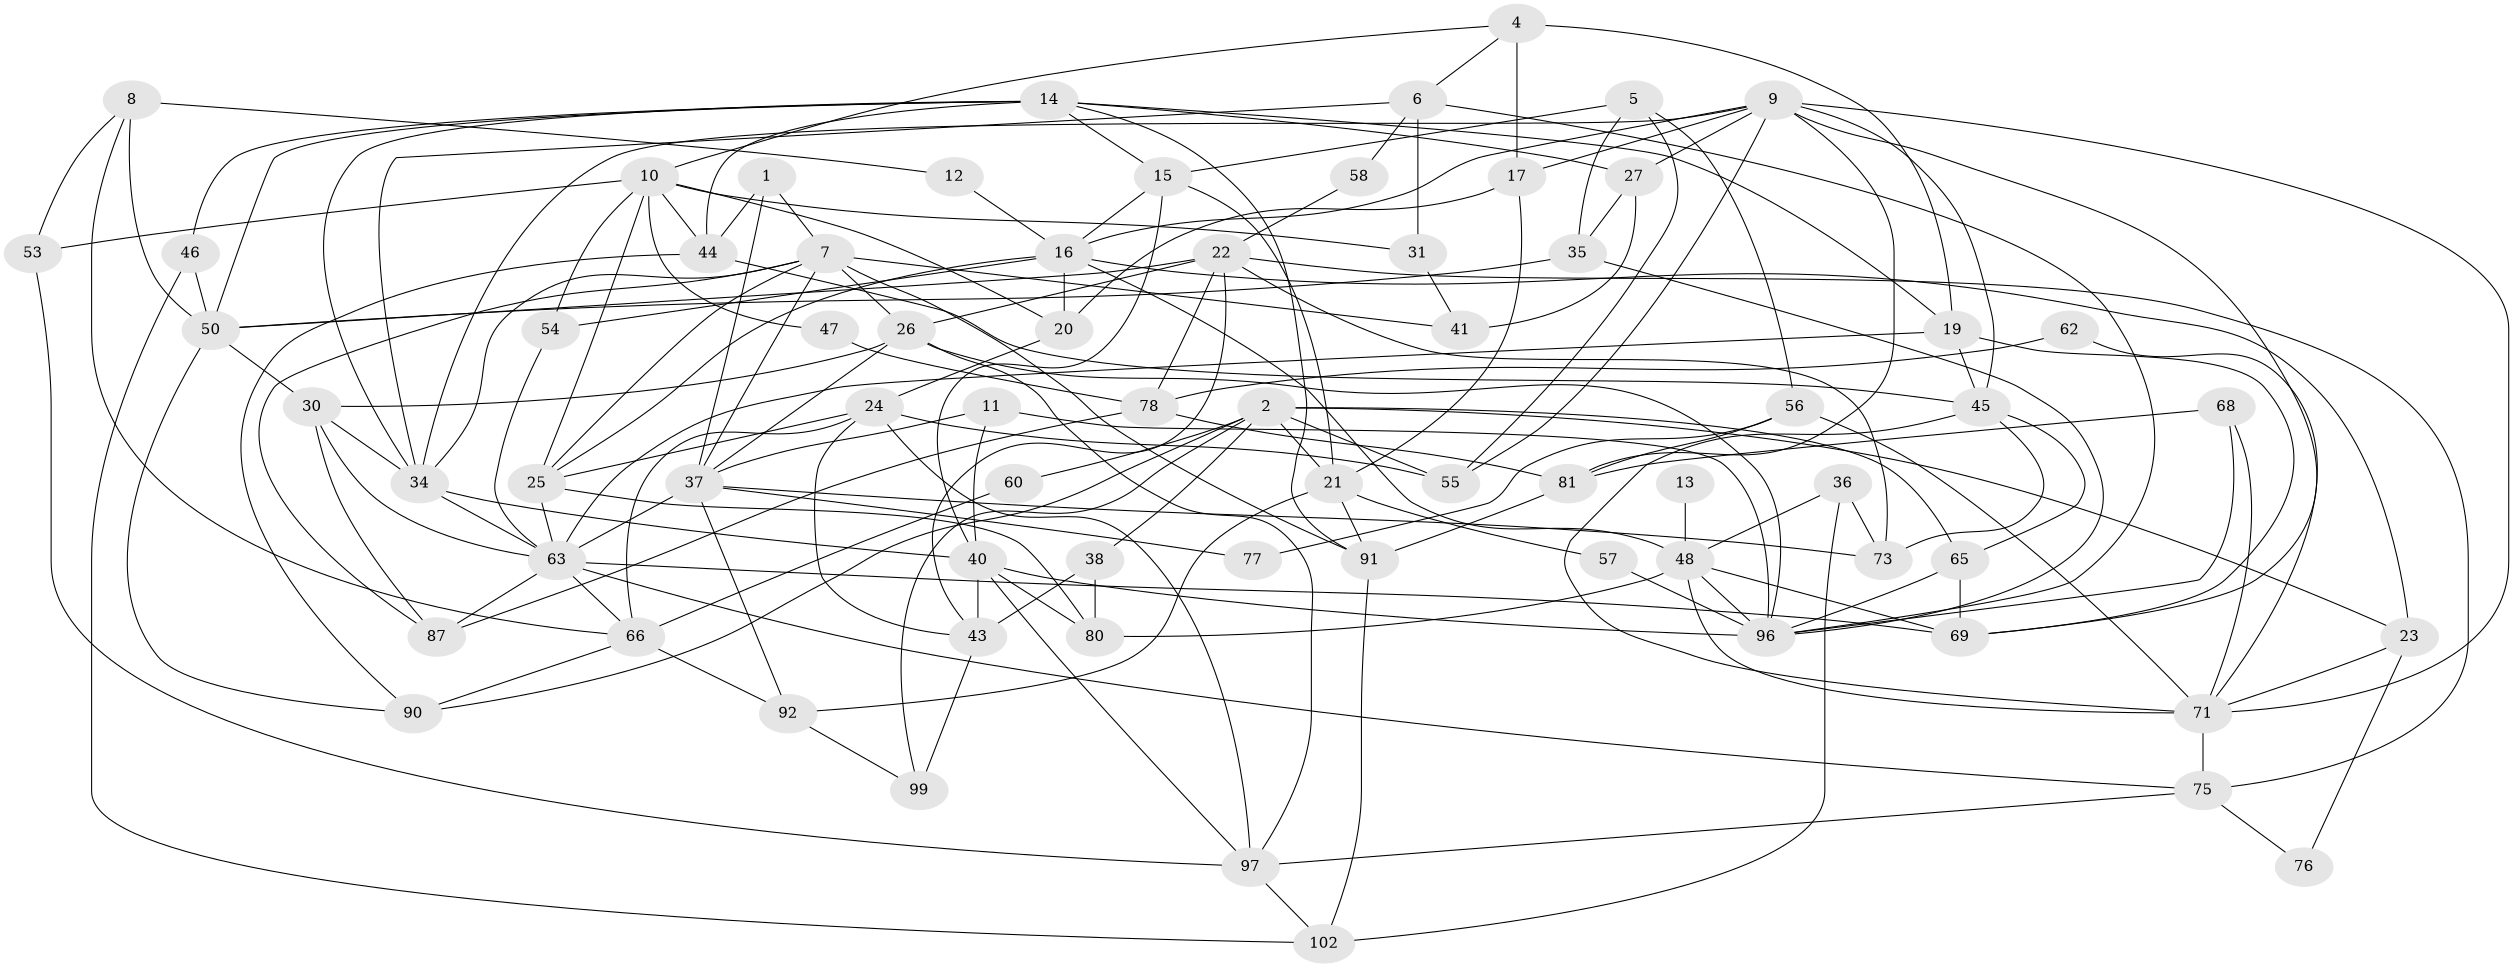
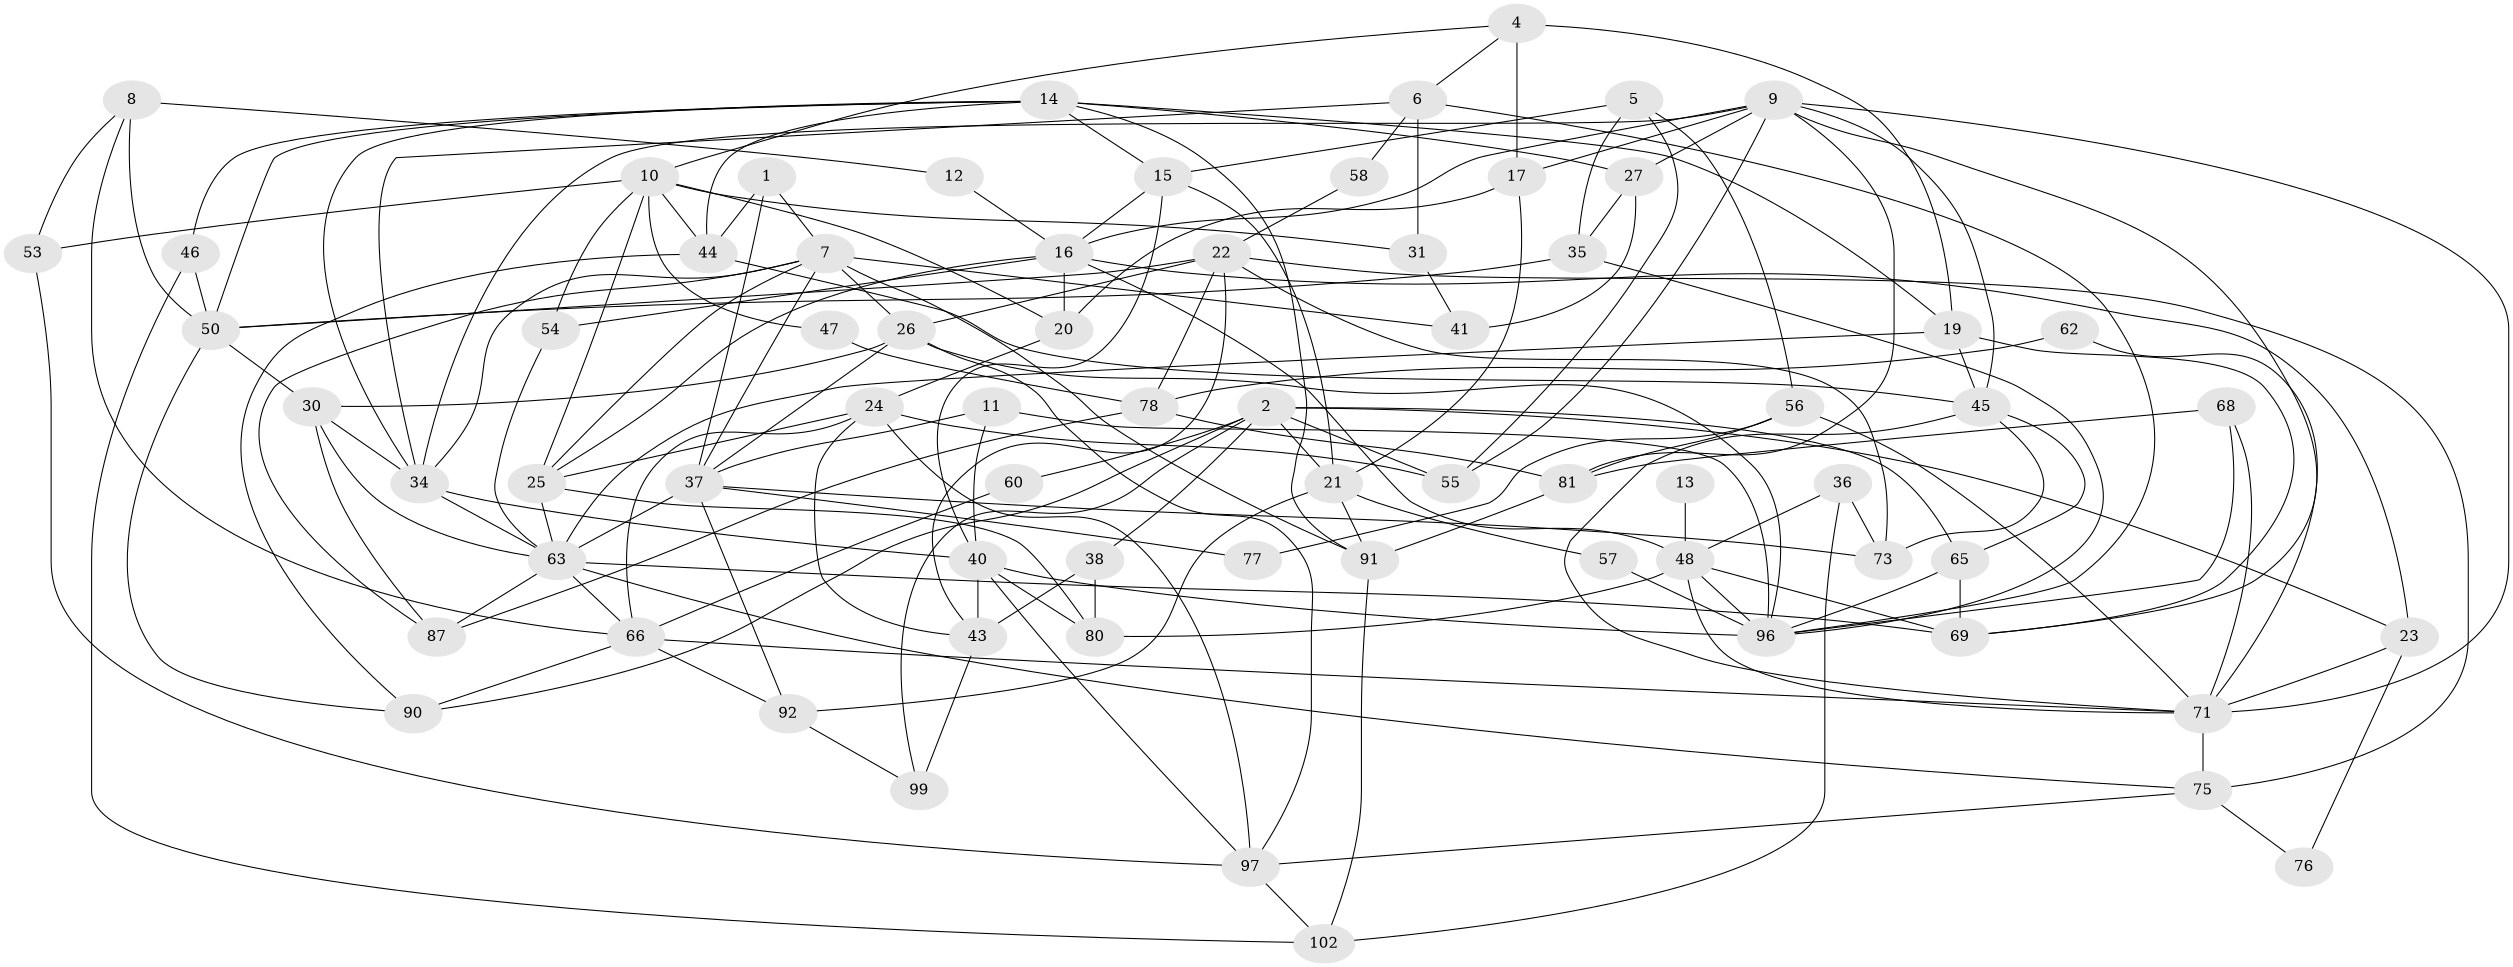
edge "66" -- "71": added
